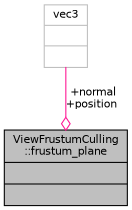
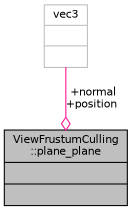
node "ViewFrustumCulling": text "::frustum_plane" -> "::plane_plane"
